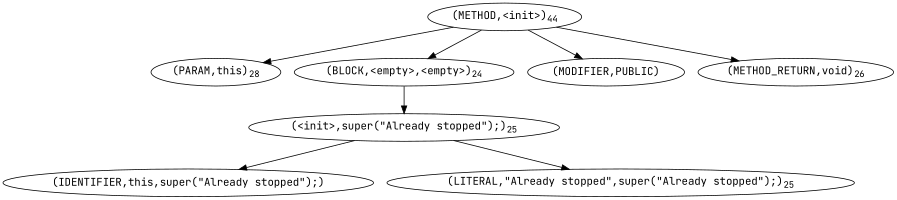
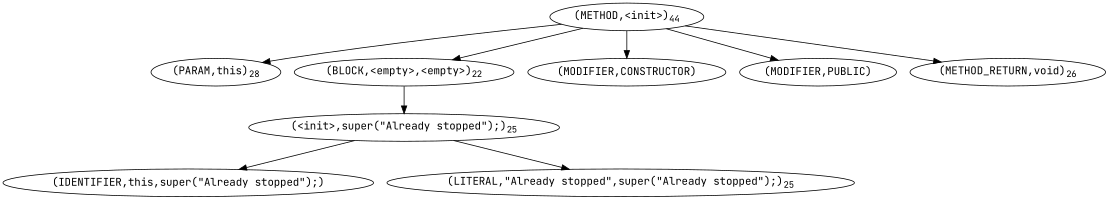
node "(BLOCK,<empty>,<empty>)": text "24" -> "22"
node "(MODIFIER,CONSTRUCTOR)": added
